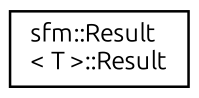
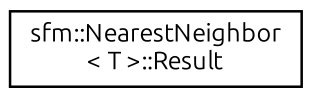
node "sfm::Result < T >::Result": label "sfm::Result < T >::Result" -> "sfm::NearestNeighbor < T >::Result"
